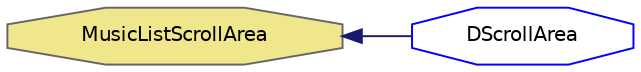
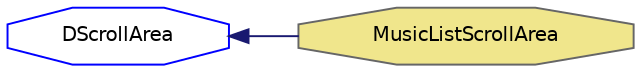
edge "DScrollArea" -> "MusicListScrollArea": reversed
